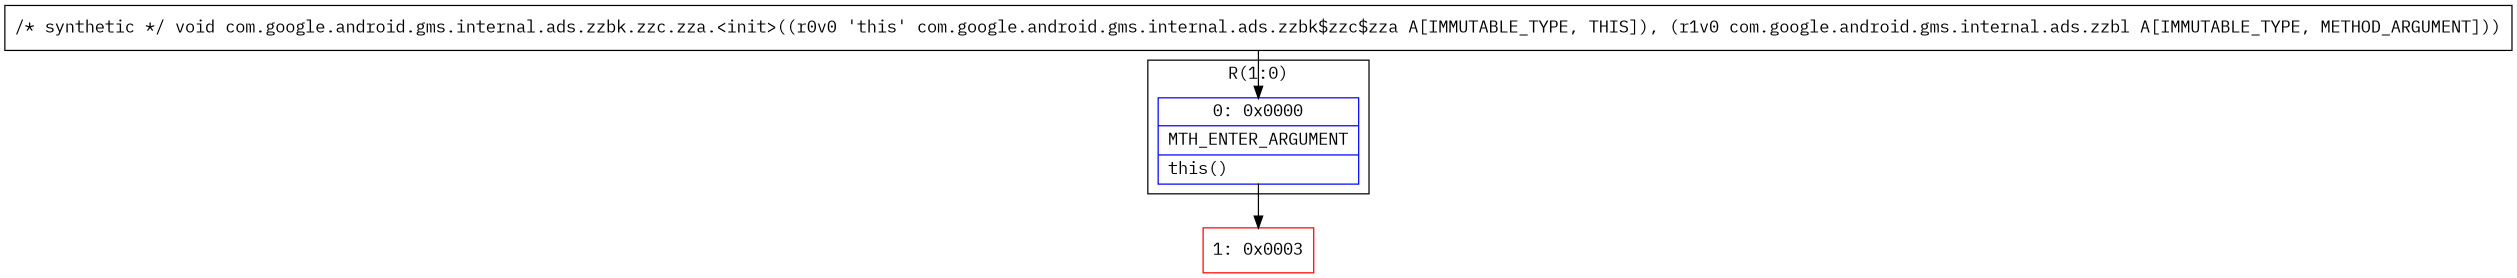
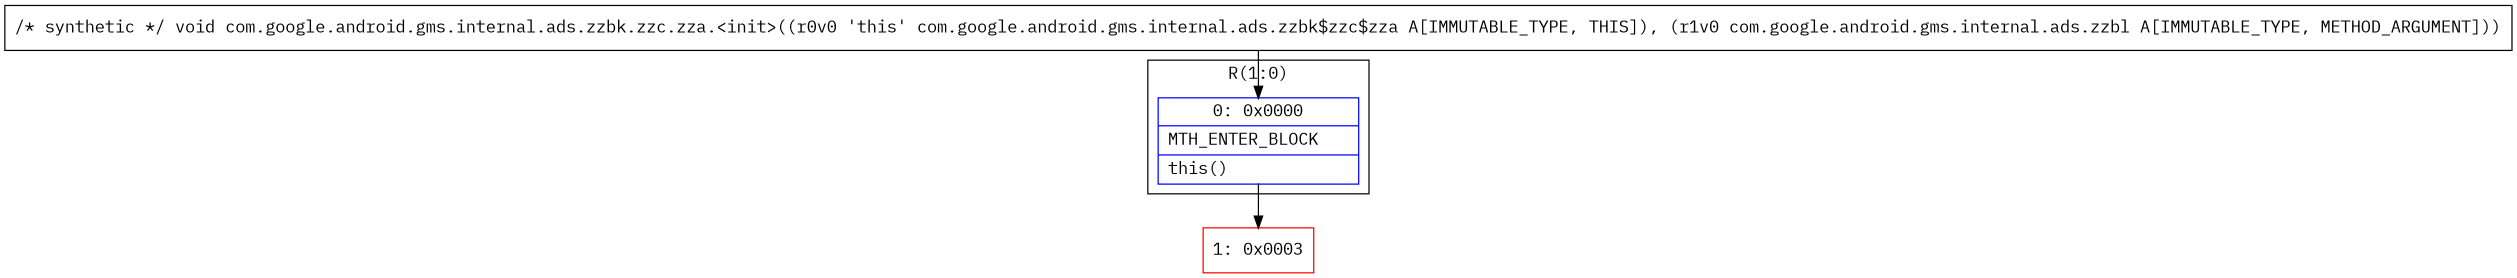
node "0: 0x0000": text "MTH_ENTER_ARGUMENT" -> "MTH_ENTER_BLOCK"
